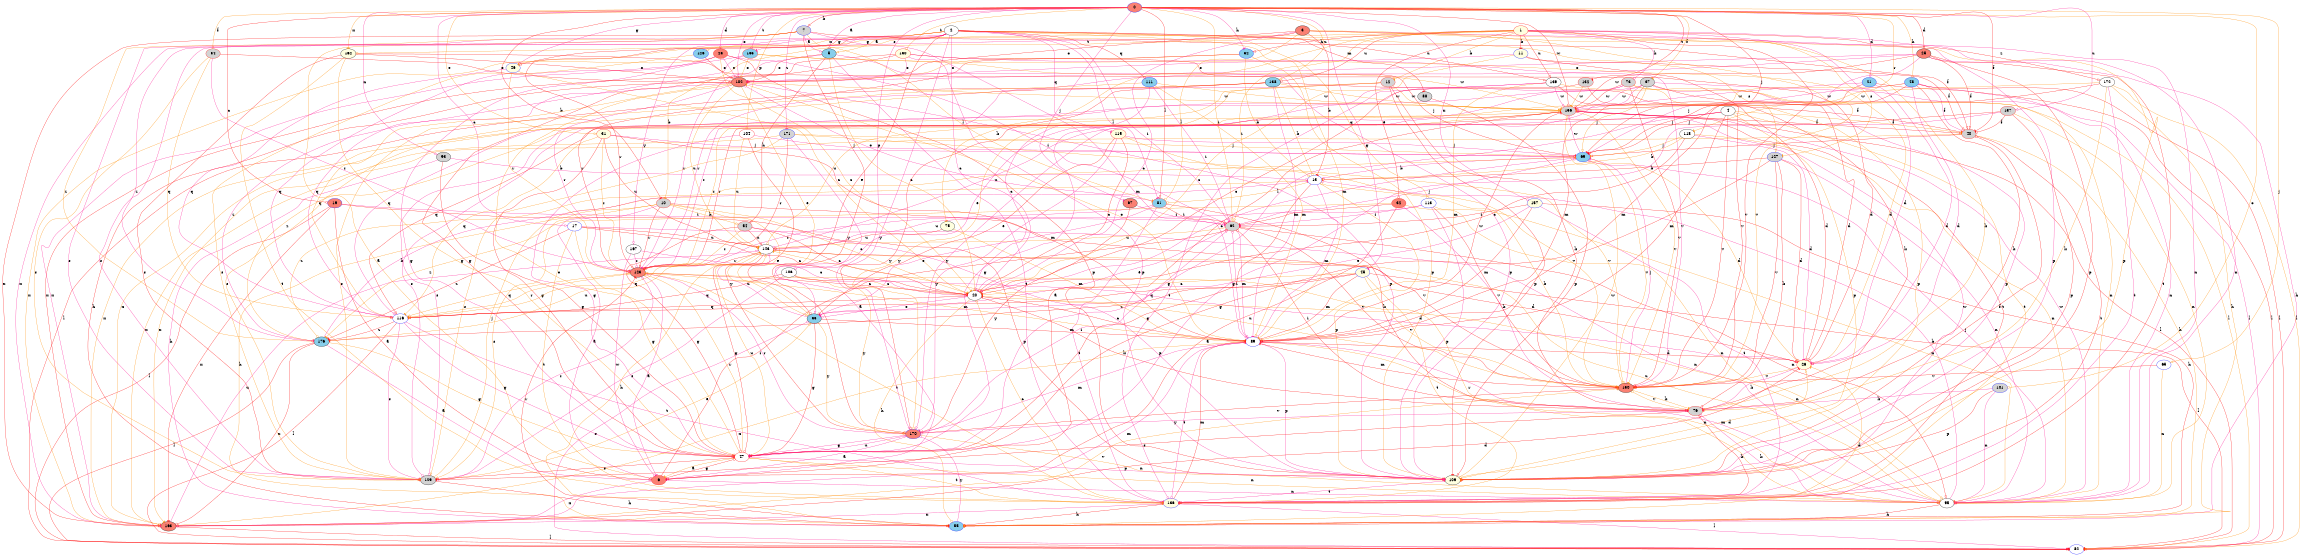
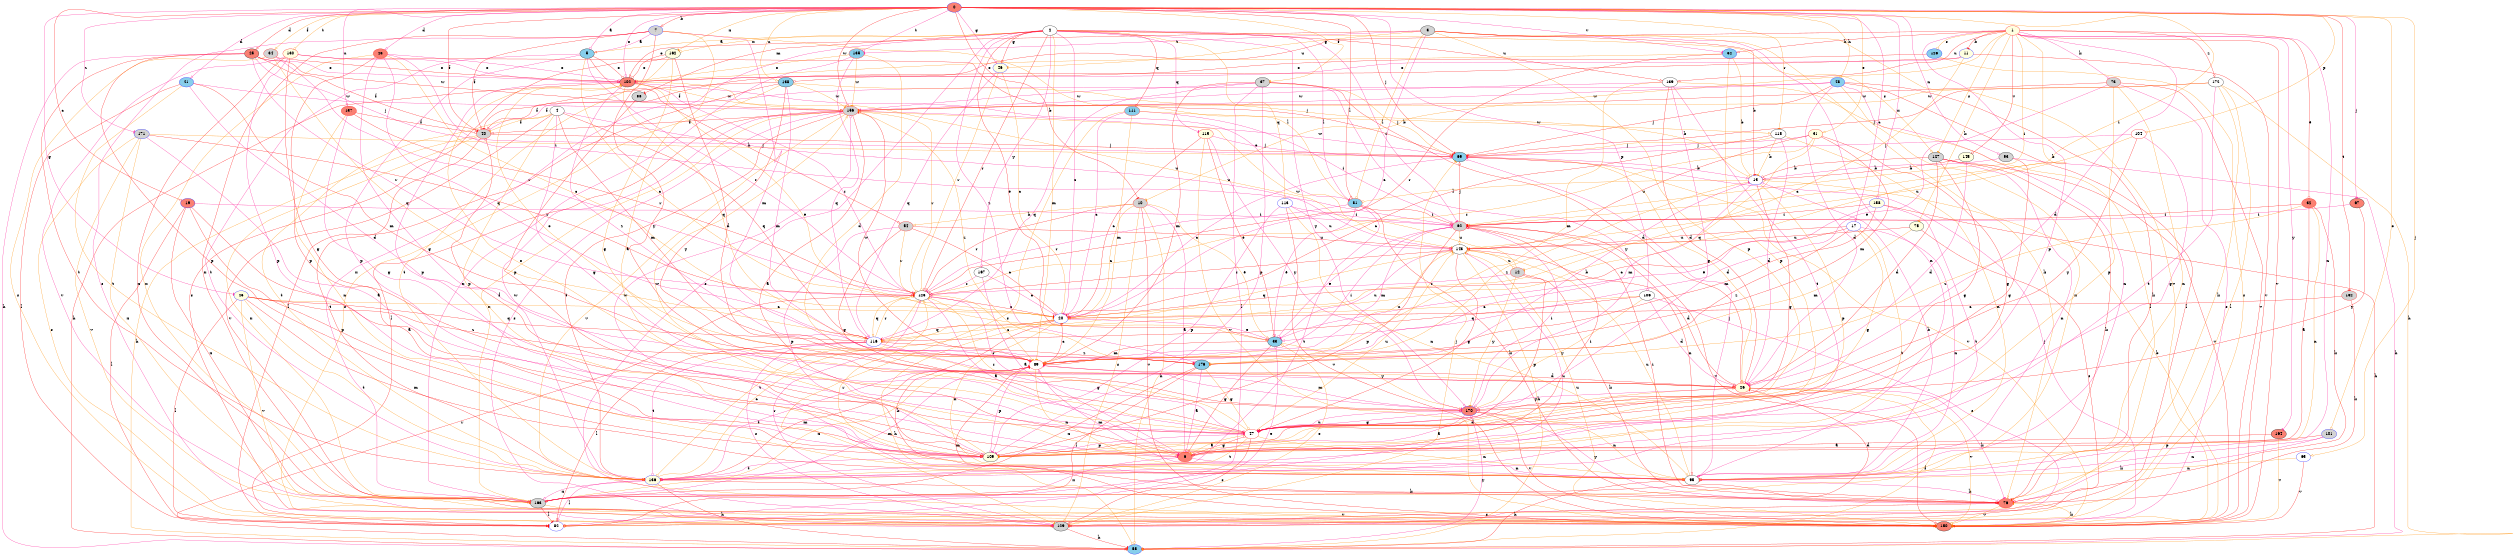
edge "0" -> "52": label "h" -> "v"
node "3": fillcolor salmon -> lightgrey
edge "7" -> "176": removed, label "z"
node "111": color blue -> red
edge "132" -> "156": removed, label "w"
edge "111" -> "156": now "111" -> "118"
node "137": fillcolor lightgrey -> salmon
edge "12" -> "143": reversed
edge "12" -> "170": arrowhead odot -> tee
node "69": color blue -> black
node "127": color blue -> black
node "145": added
edge "62" -> "69": color deeppink -> red
node "157": label "157" -> "158"
edge "81" -> "33": arrowhead tee -> onormal
node "123": fillcolor salmon -> white
node "20": color black -> blue
edge "45" -> "116": arrowhead onormal -> odot
edge "123" -> "89": label "m" -> "c"
edge "45" -> "89": now "45" -> "95"
node "89": color blue -> red
edge "32" -> "76": color deeppink -> red
edge "21" -> "136": added, label "t"
edge "167" -> "6": label "w" -> "a"
edge "26" -> "170": added, label "y"
edge "33" -> "47": now "33" -> "6"
node "76": fillcolor lightgrey -> salmon
edge "137" -> "109": now "62" -> "109"
node "164": added
edge "55" -> "26": label "d" -> "f"
edge "75" -> "129": added, label "s"
node "163": fillcolor salmon -> lightgrey
